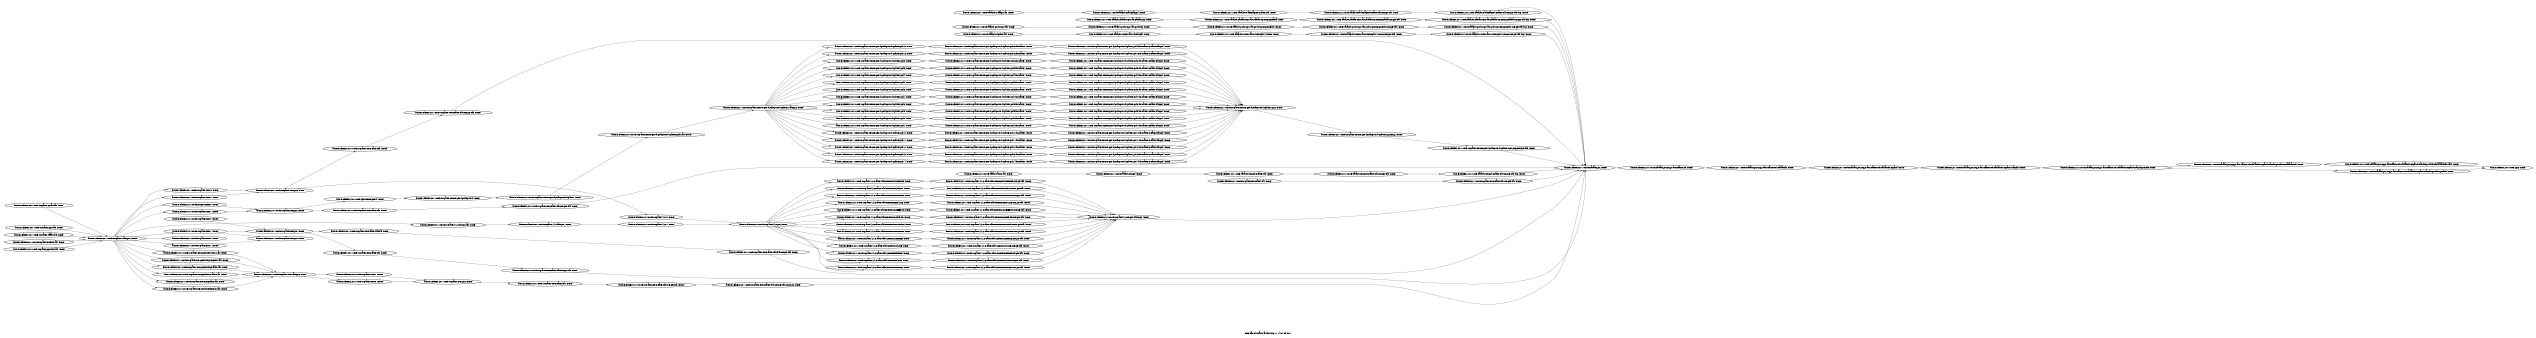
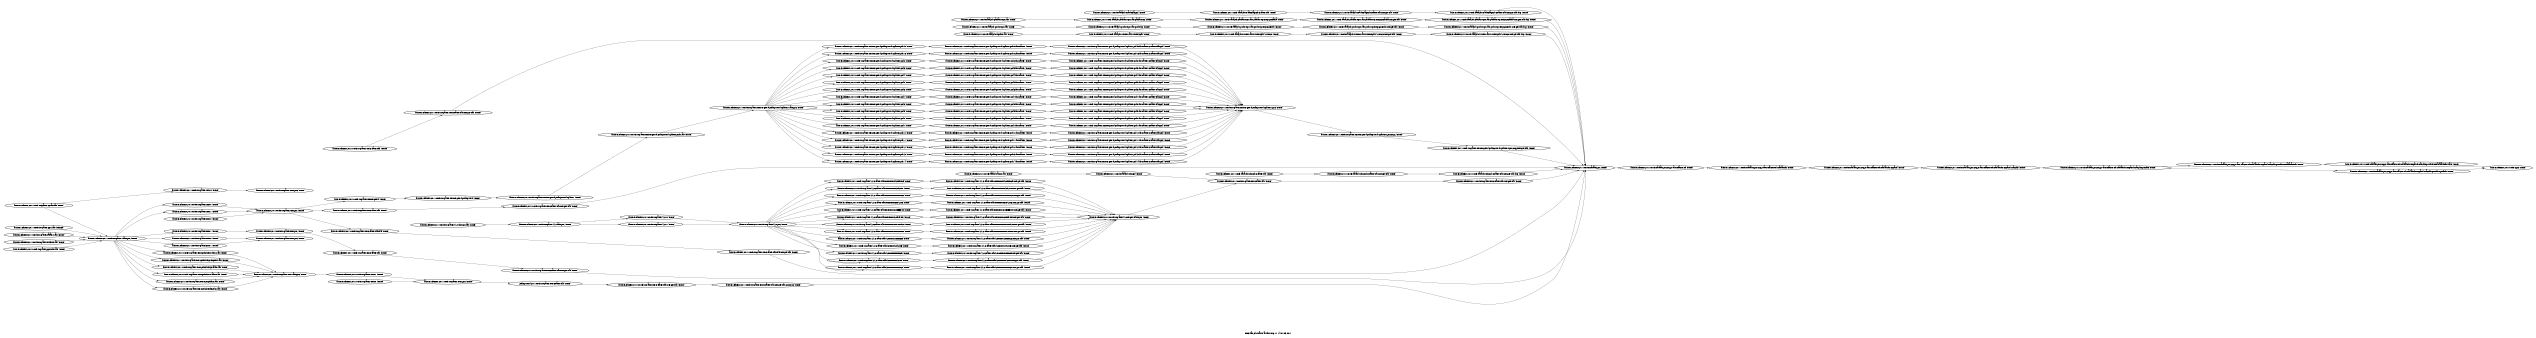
node "ilustreWebTest.20110805.datajob.trdflag_wait (Done)": removed
node "ilustreWebTest.20110805.datajob.patha_rttp_wait (Done)": added
edge "ilustreWebTest.20110805.soqrates.UA.sync (Done)" -> "ilustreWebTest.20110805.soqrates.UA.createMtlb (Done)": removed
edge "ilustreWebTest.20110805.datajob.AimGd (Done)" -> "ilustreWebTest.20110805.datajob.AimGd.createMtlb (Done)": now "ilustreWebTest.20110805.datajob.AimGd (Done)" -> "ilustreWebTest.20110805.soqrates.PA.createMtlb (Done)"
edge "ilustreWebTest.20110805.soqrates.UA.sync (Done)" -> "ilustreWebTest.20110805.soqrates.SS.00 (Done)": now "ilustreWebTest.20110805.soqrates.SS.waitsync (Done)" -> "ilustreWebTest.20110805.soqrates.SS.00 (Done)"
node "ilustreWebTest.20110805.soqrates.UA.01 (Done)": removed
node "ilustreWebTest.20110805.split.AT.mergetrd (Done)": label "ilustreWebTest.20110805.split.AT.mergetrd (Done)" -> "ilustreWebTest.20110805.soqrates.AT.mergetrd (Done)"
node "ilustreWebTest.20110805.postproc.AT.00 (Done)": label "ilustreWebTest.20110805.postproc.AT.00 (Done)" -> "ilustreWebTest.20110805.soqrates.AT.00 (Done)"
edge "ilustreWebTest.20110805.soqrates.waitsync (Done)" -> "ilustreWebTest.20110805.soqrates.UA.00 (Done)": now "ilustreWebTest.20110805.soqrates.opra_wait (Done)" -> "ilustreWebTest.20110805.soqrates.UA.00 (Done)"
edge "ilustreWebTest.20110805.soqrates.SS.mergeMtlb_sync (Done)" -> "ilustreWebTest.20110805.matlabsync (Done)": now "ilustreWebTest.20110805.soqrates.SS.mergeMtlb_sync (Done)" -> "ilustreWebTest.20110805.soqrates.PA.createMtlb (Done)"
edge "ilustreWebTest.20110805.soqrates.waitsync (Done)" -> "ilustreWebTest.20110805.soqrates.SS.trdmsq_wait (Done)": removed
edge "ilustreWebTest.20110805.soqrates.PT.00 (Done)" -> "ilustreWebTest.20110805.soqrates.PT.sync (Done)": now "ilustreWebTest.20110805.soqrates.PT.00 (Done)" -> "ilustreWebTest.20110805.soqrates.AT.sync (Done)"
node "ilustreWebTest.20110805.soqrates.pp_wait (Done)": label "ilustreWebTest.20110805.soqrates.pp_wait (Done)" -> "ilustreWebTest.20110805.soqrates.pp_wait (AimGd)"
edge "ilustreWebTest.20110805.soqrates.PT.sync (Done)" -> "ilustreWebTest.20110805.soqrates.AT.createMtlb_bkl (Done)": now "ilustreWebTest.20110805.soqrates.AT.sync (Done)" -> "ilustreWebTest.20110805.soqrates.AT.createMtlb_bkl (Done)"
node "ilustreWebTest.20110805.soqrates.safair_bkl (Done)": label "ilustreWebTest.20110805.soqrates.safair_bkl (Done)" -> "ilustreWebTest.20110805.soqrates.safair_wait (Done)"
edge "ilustreWebTest.20110805.soqrates.PT.01 (Done)" -> "ilustreWebTest.20110805.soqrates.PA.sync (Done)": now "ilustreWebTest.20110805.soqrates.PA.00 (Done)" -> "ilustreWebTest.20110805.soqrates.PA.sync (Done)"
edge "ilustreWebTest.20110805.soqrates.QQ.waitsync (Done)" -> "ilustreWebTest.20110805.soqrates.QQ.00 (Done)": removed
node "ilustreWebTest.20110805.soqrates.QQ.createMtlb (Done)": label "ilustreWebTest.20110805.soqrates.QQ.createMtlb (Done)" -> "pnlinputtrd.20110805.soqrates.QQ.createMtlb (Done)"
